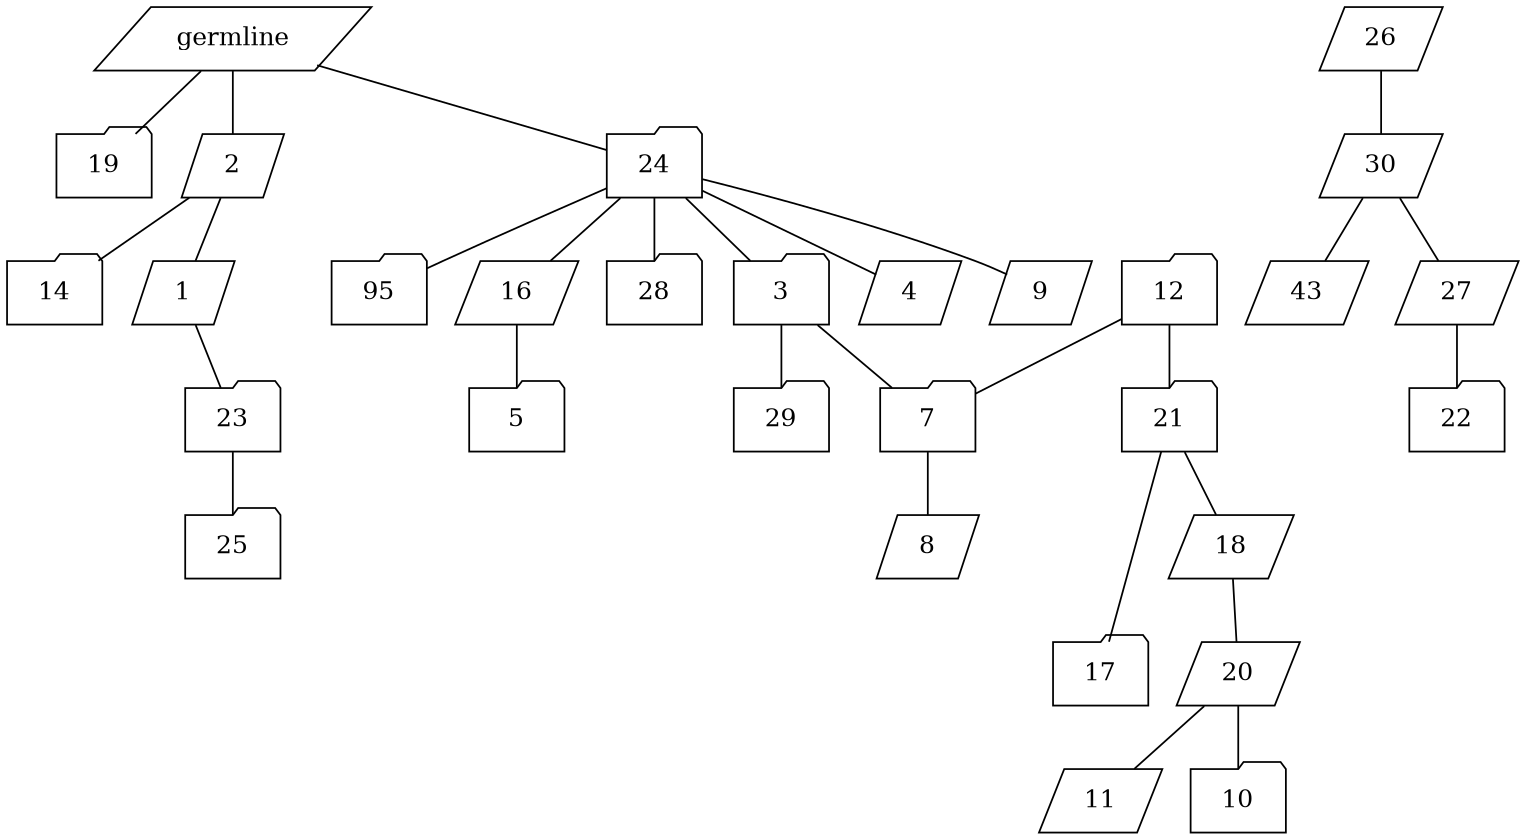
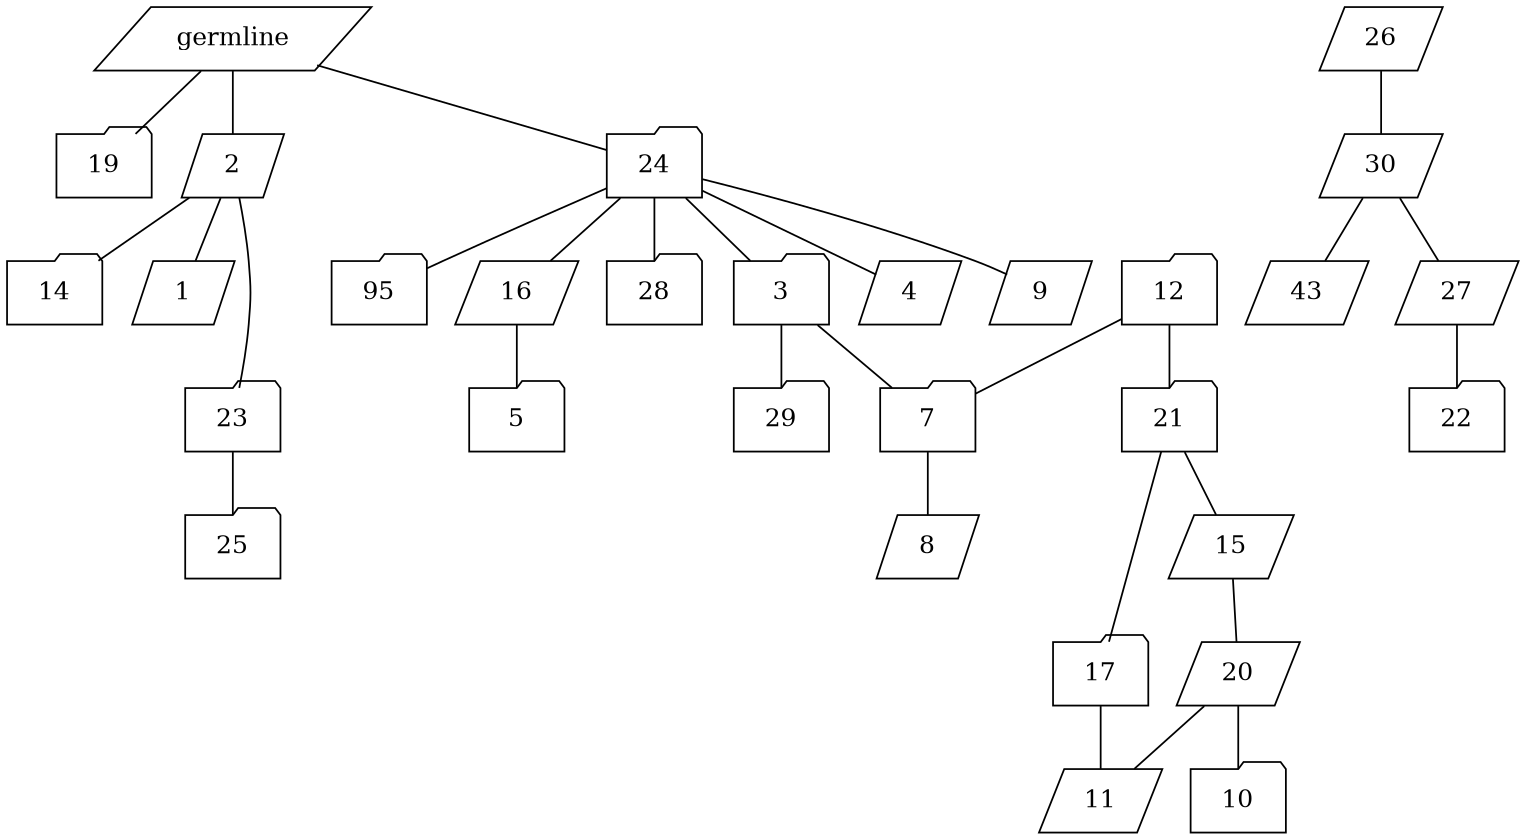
edge "1" -- "23": now "2" -- "23"
node "18": label "18" -> "15"
edge "17" -- "11": added
